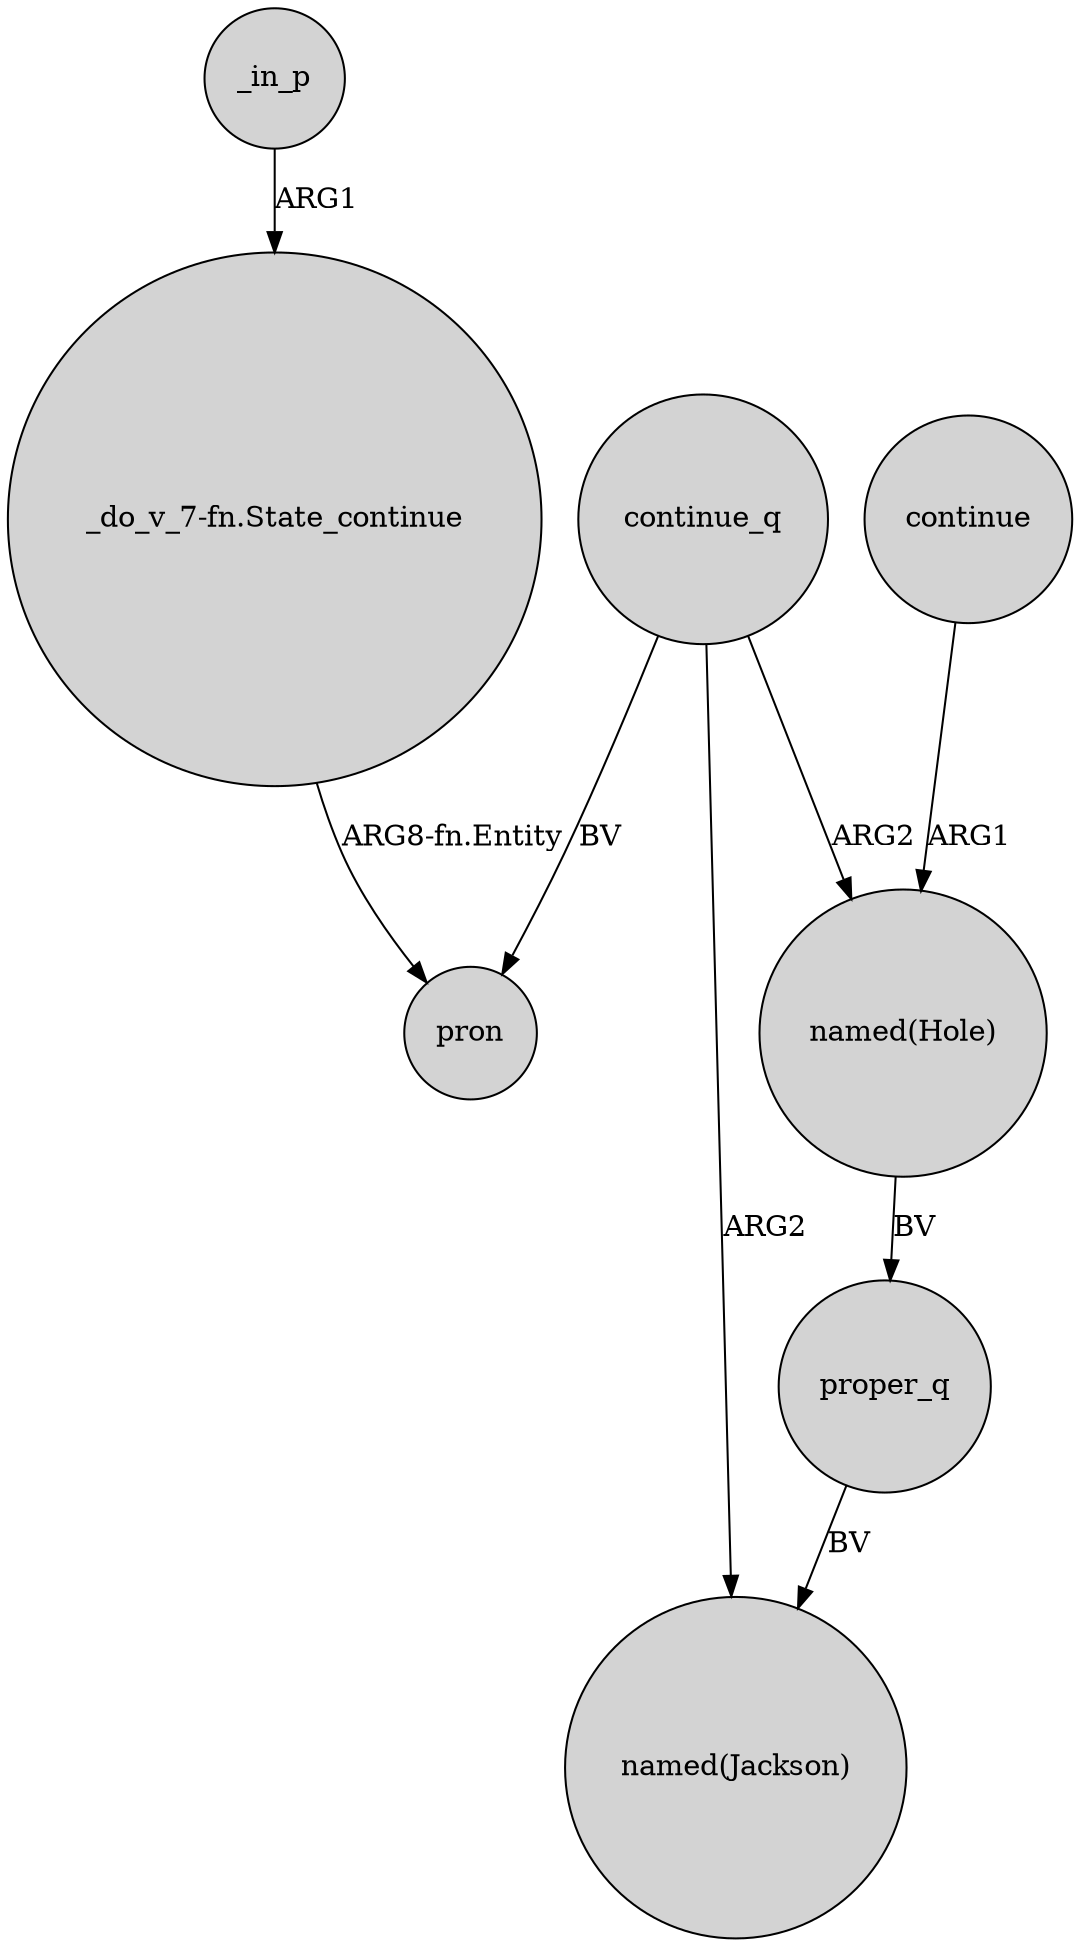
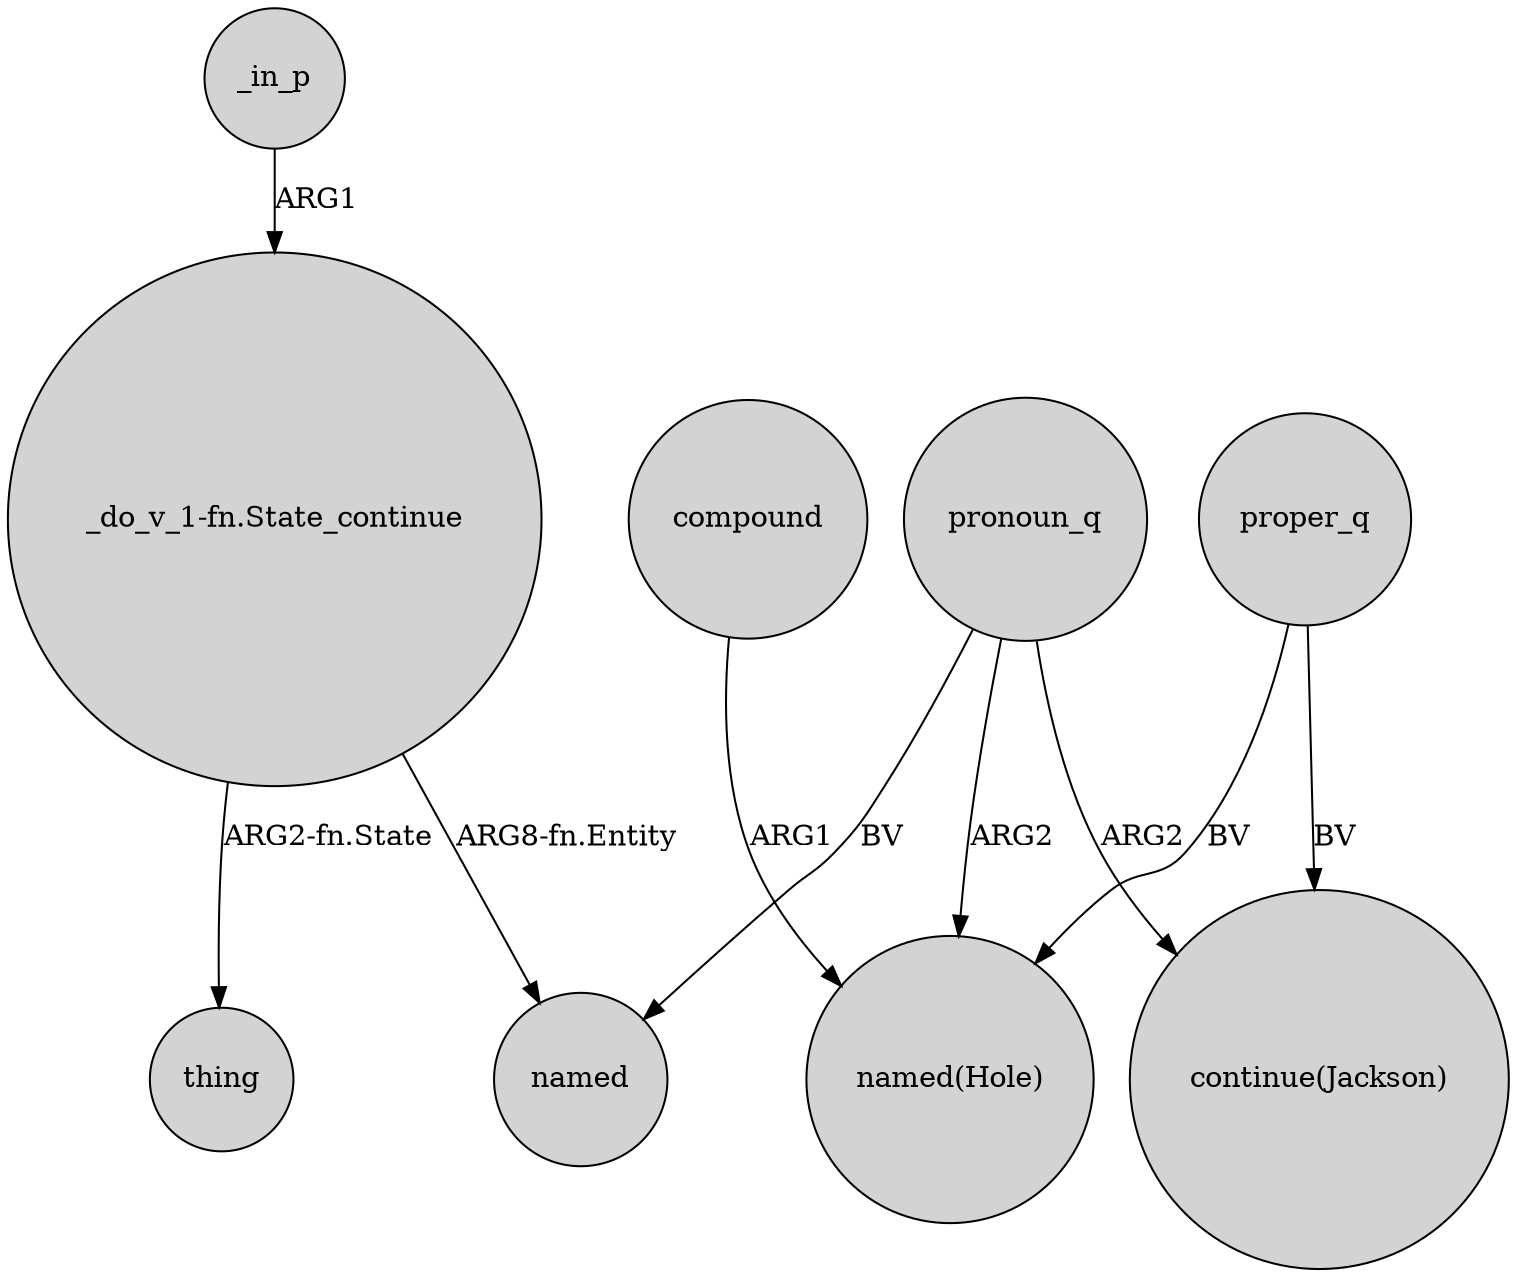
node "_do_v_7-fn.State_continue": label "_do_v_7-fn.State_continue" -> "_do_v_1-fn.State_continue"
node "continue_q": label "continue_q" -> "pronoun_q"
node "continue": label "continue" -> "compound"
node "pron": label "pron" -> "named"
node "thing": added
edge "named(Hole)" -> "proper_q": reversed
node "named(Jackson)": label "named(Jackson)" -> "continue(Jackson)"
